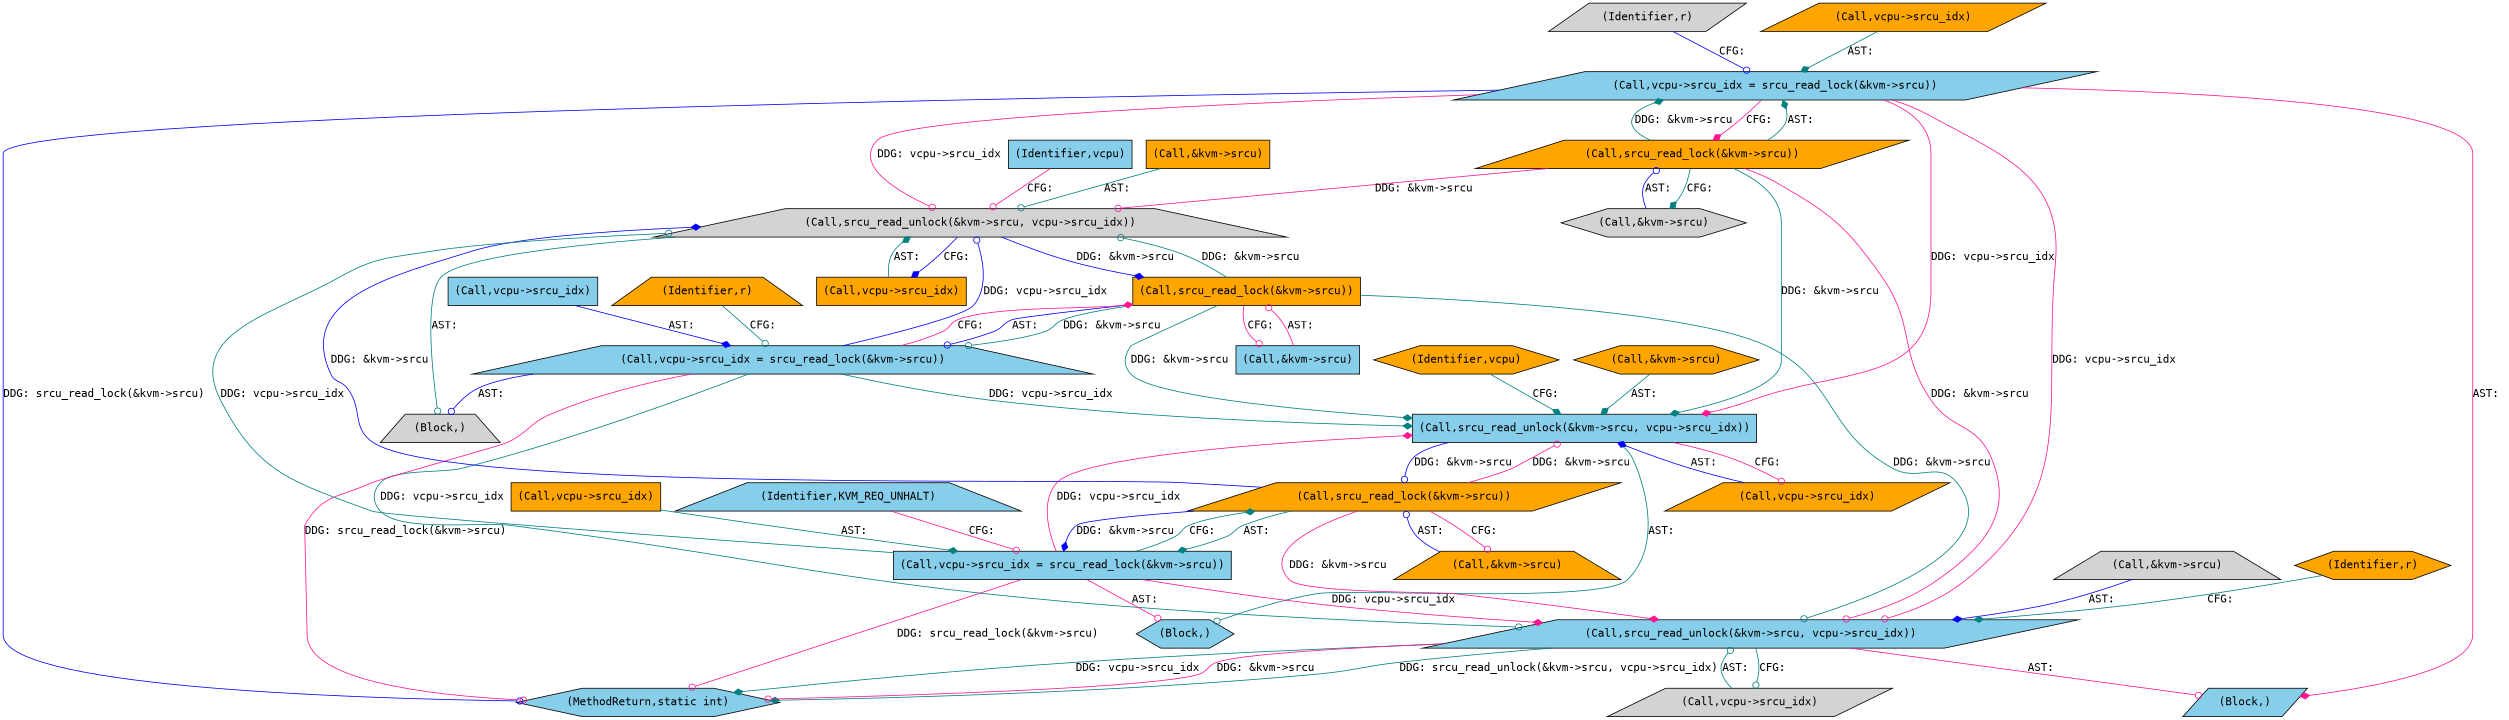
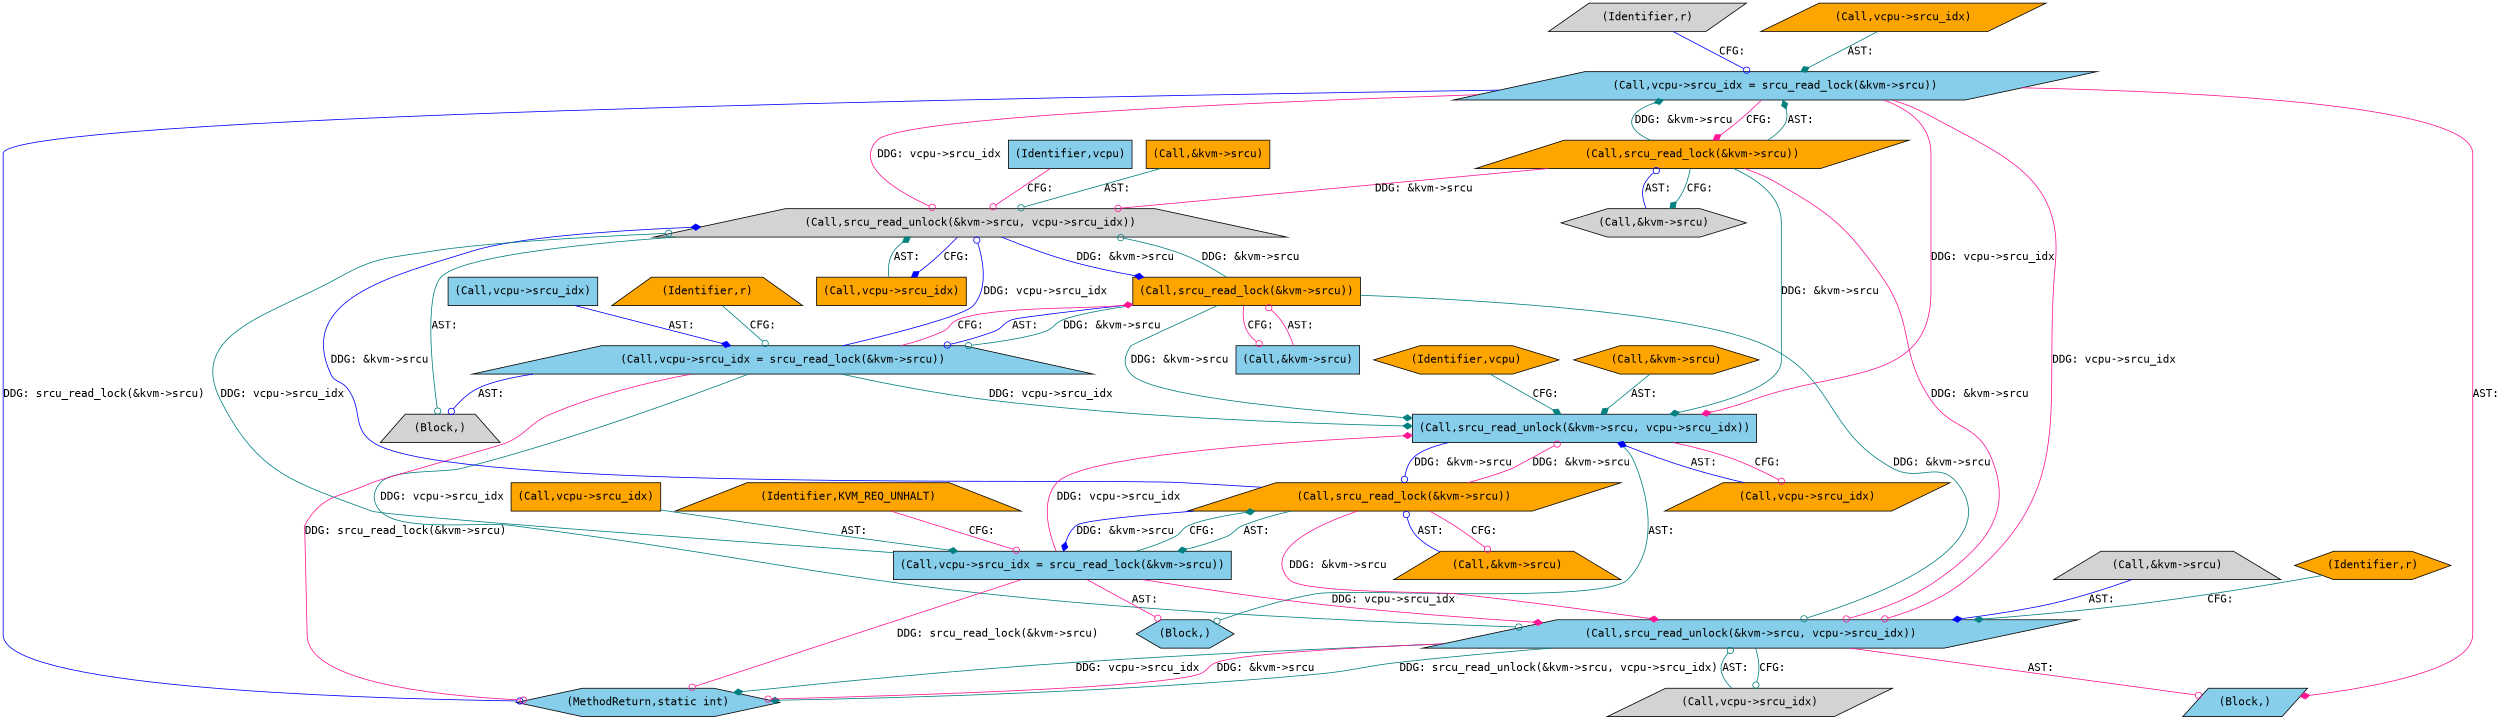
node "(Identifier,KVM_REQ_UNHALT)": fillcolor skyblue -> orange
